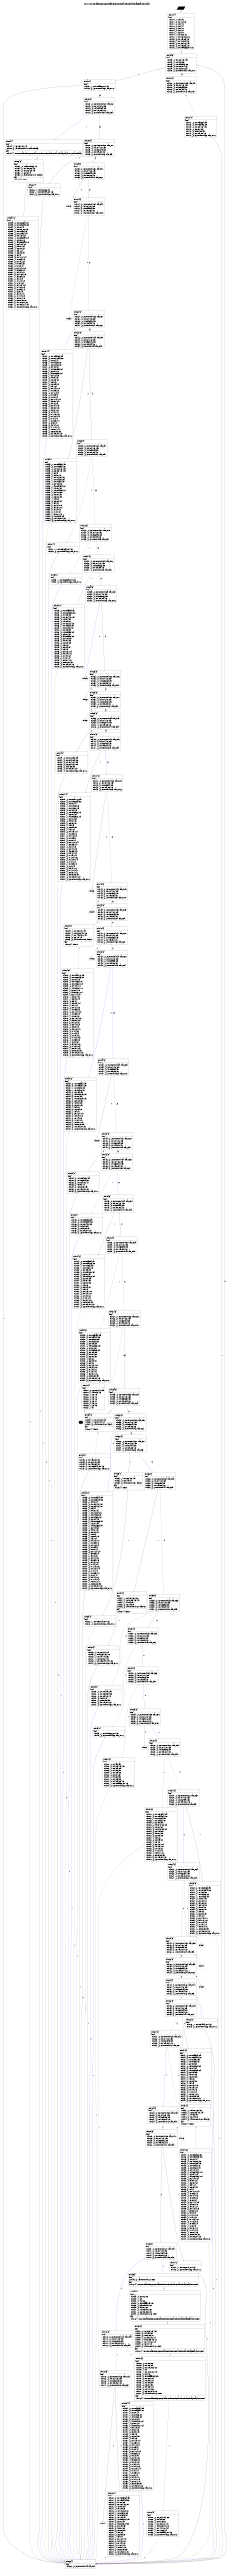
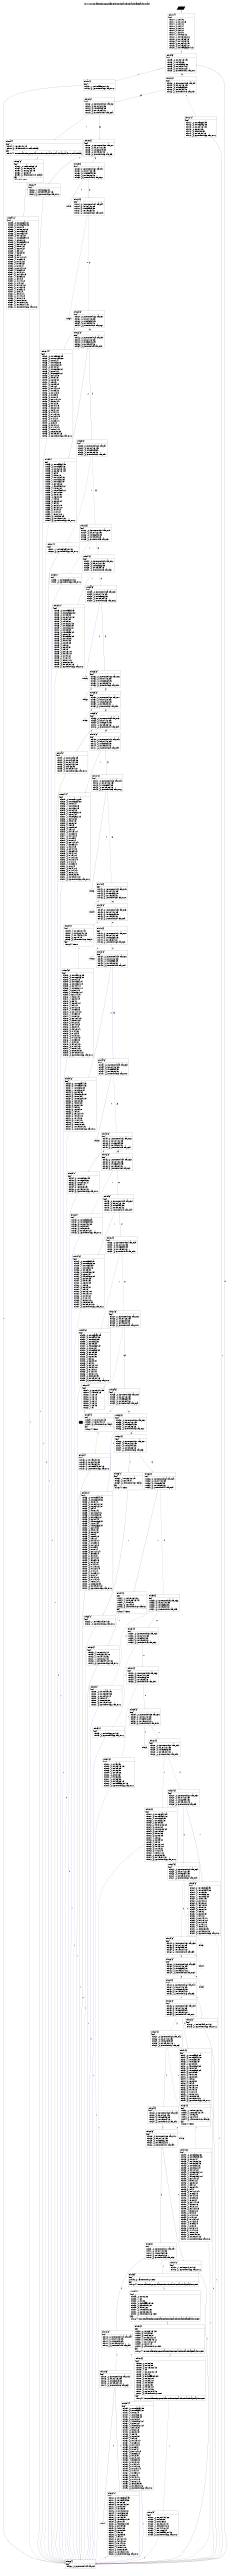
edge "0x401a21 [12]" -> "0x4012cc [22]": now "0x4012b6 [22]" -> "0x4012cc [22]"
